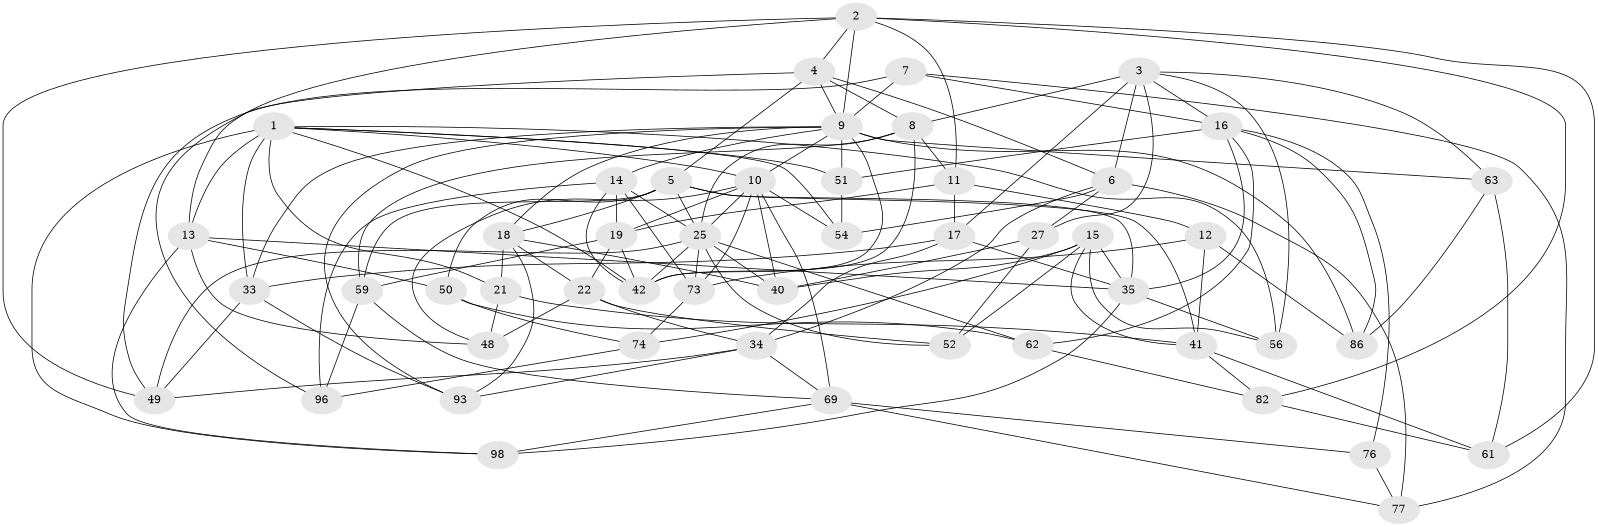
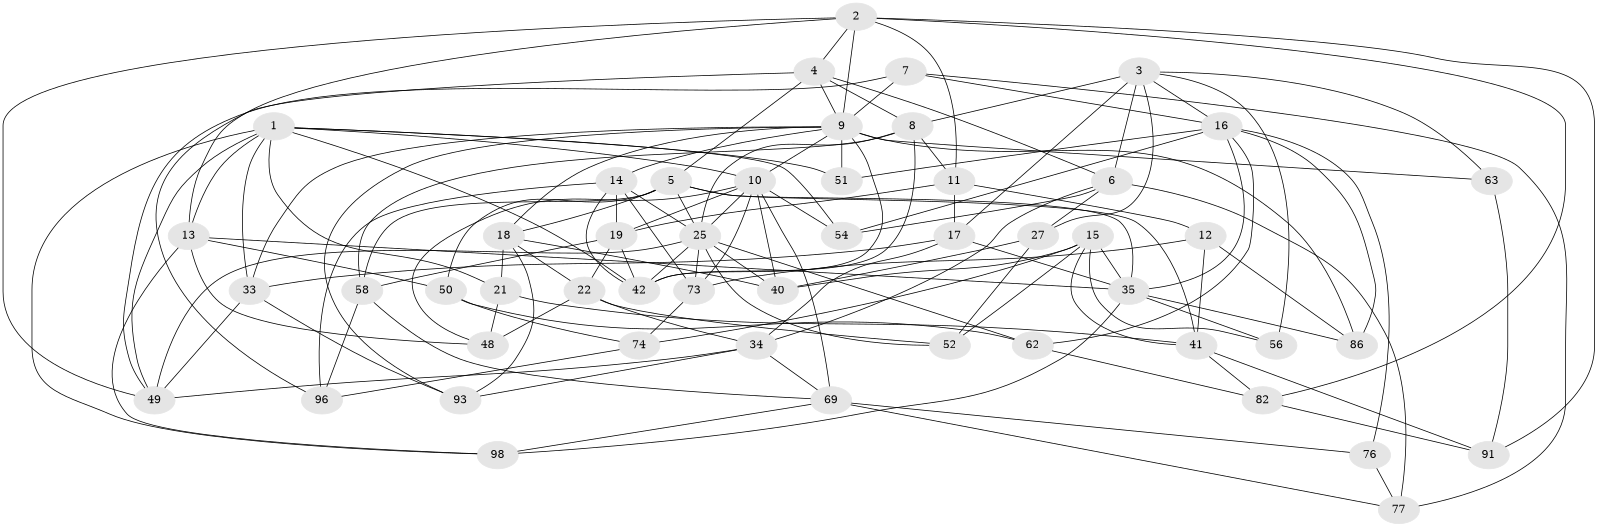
edge "1" -- "56": now "1" -- "49"
edge "51" -- "54": now "16" -- "54"
edge "63" -- "86": now "35" -- "86"
node "59": label "59" -> "58"
node "61": label "61" -> "91"
